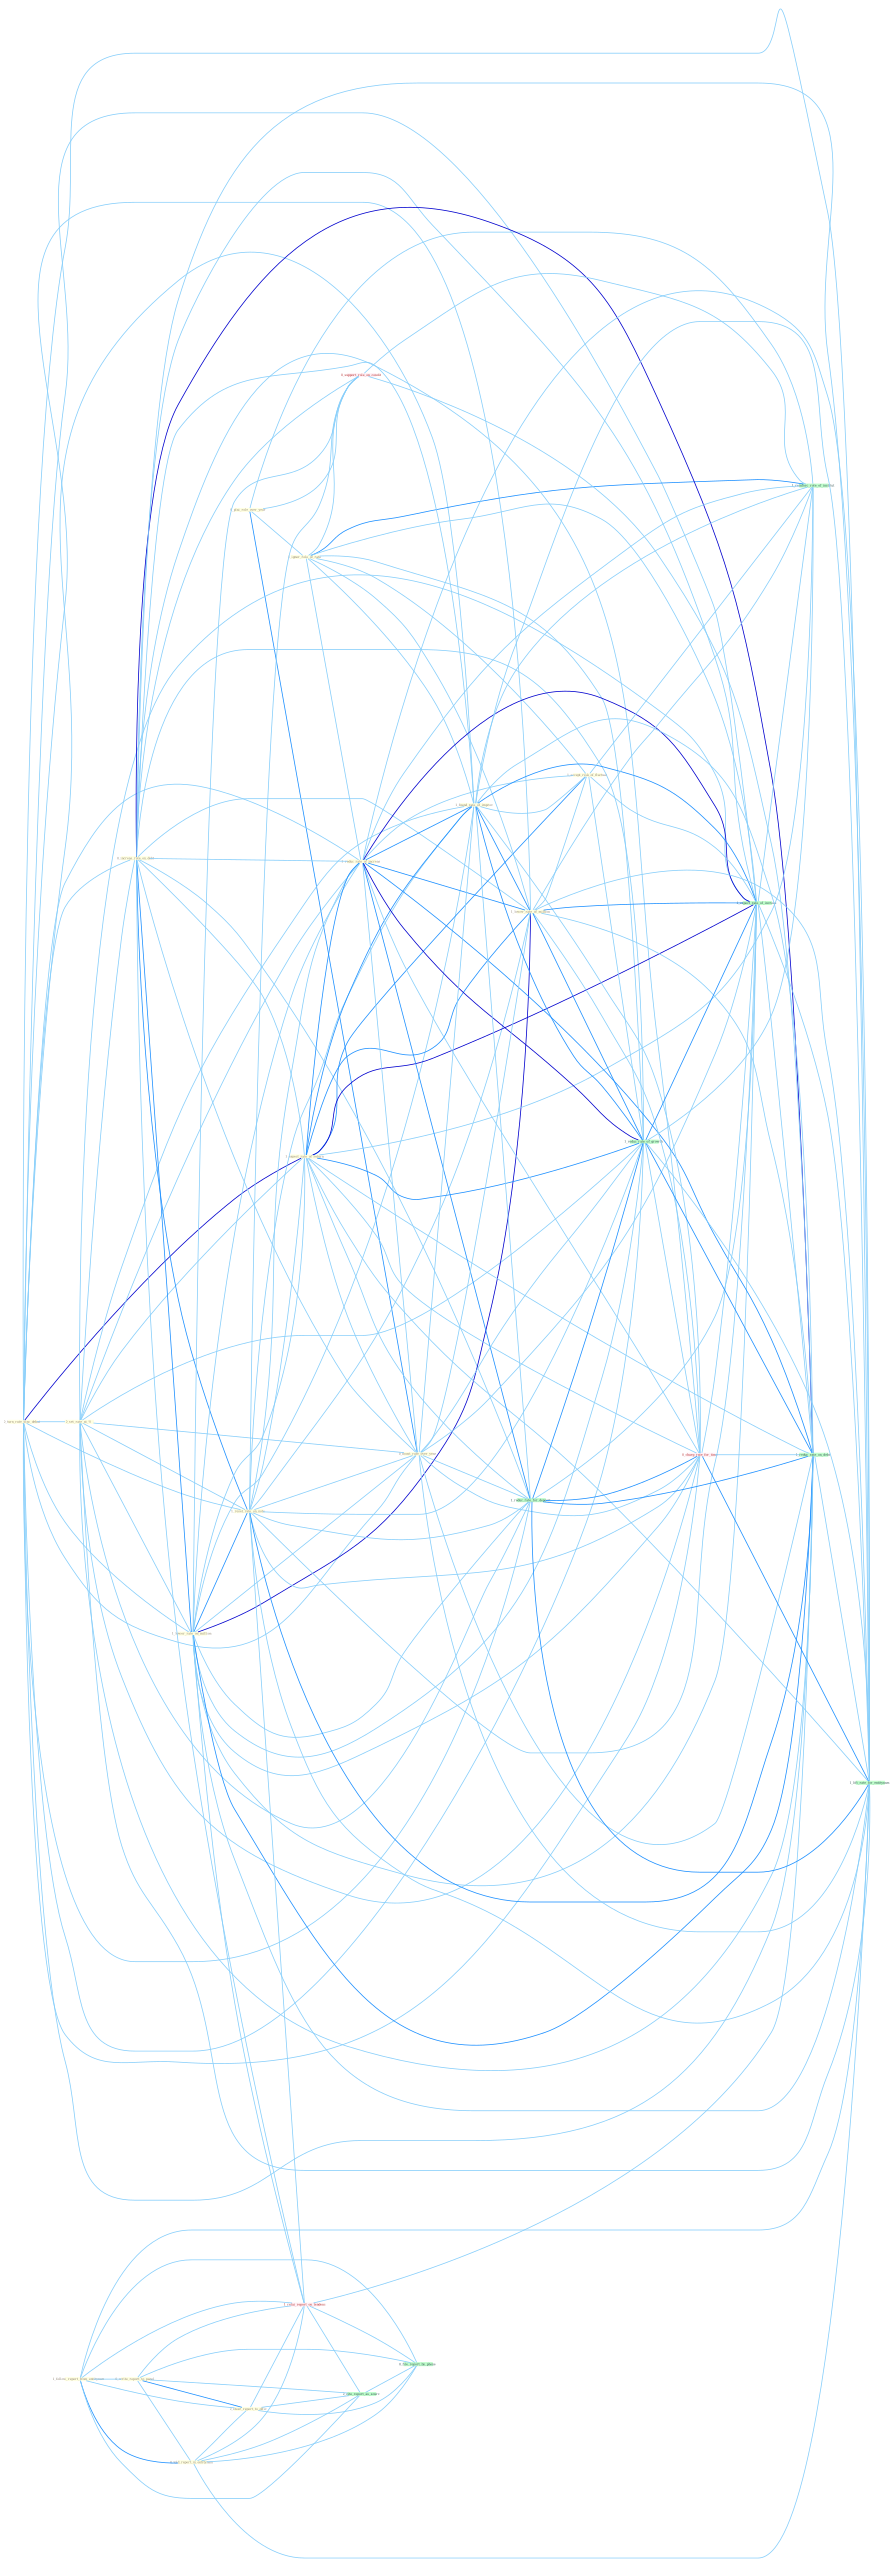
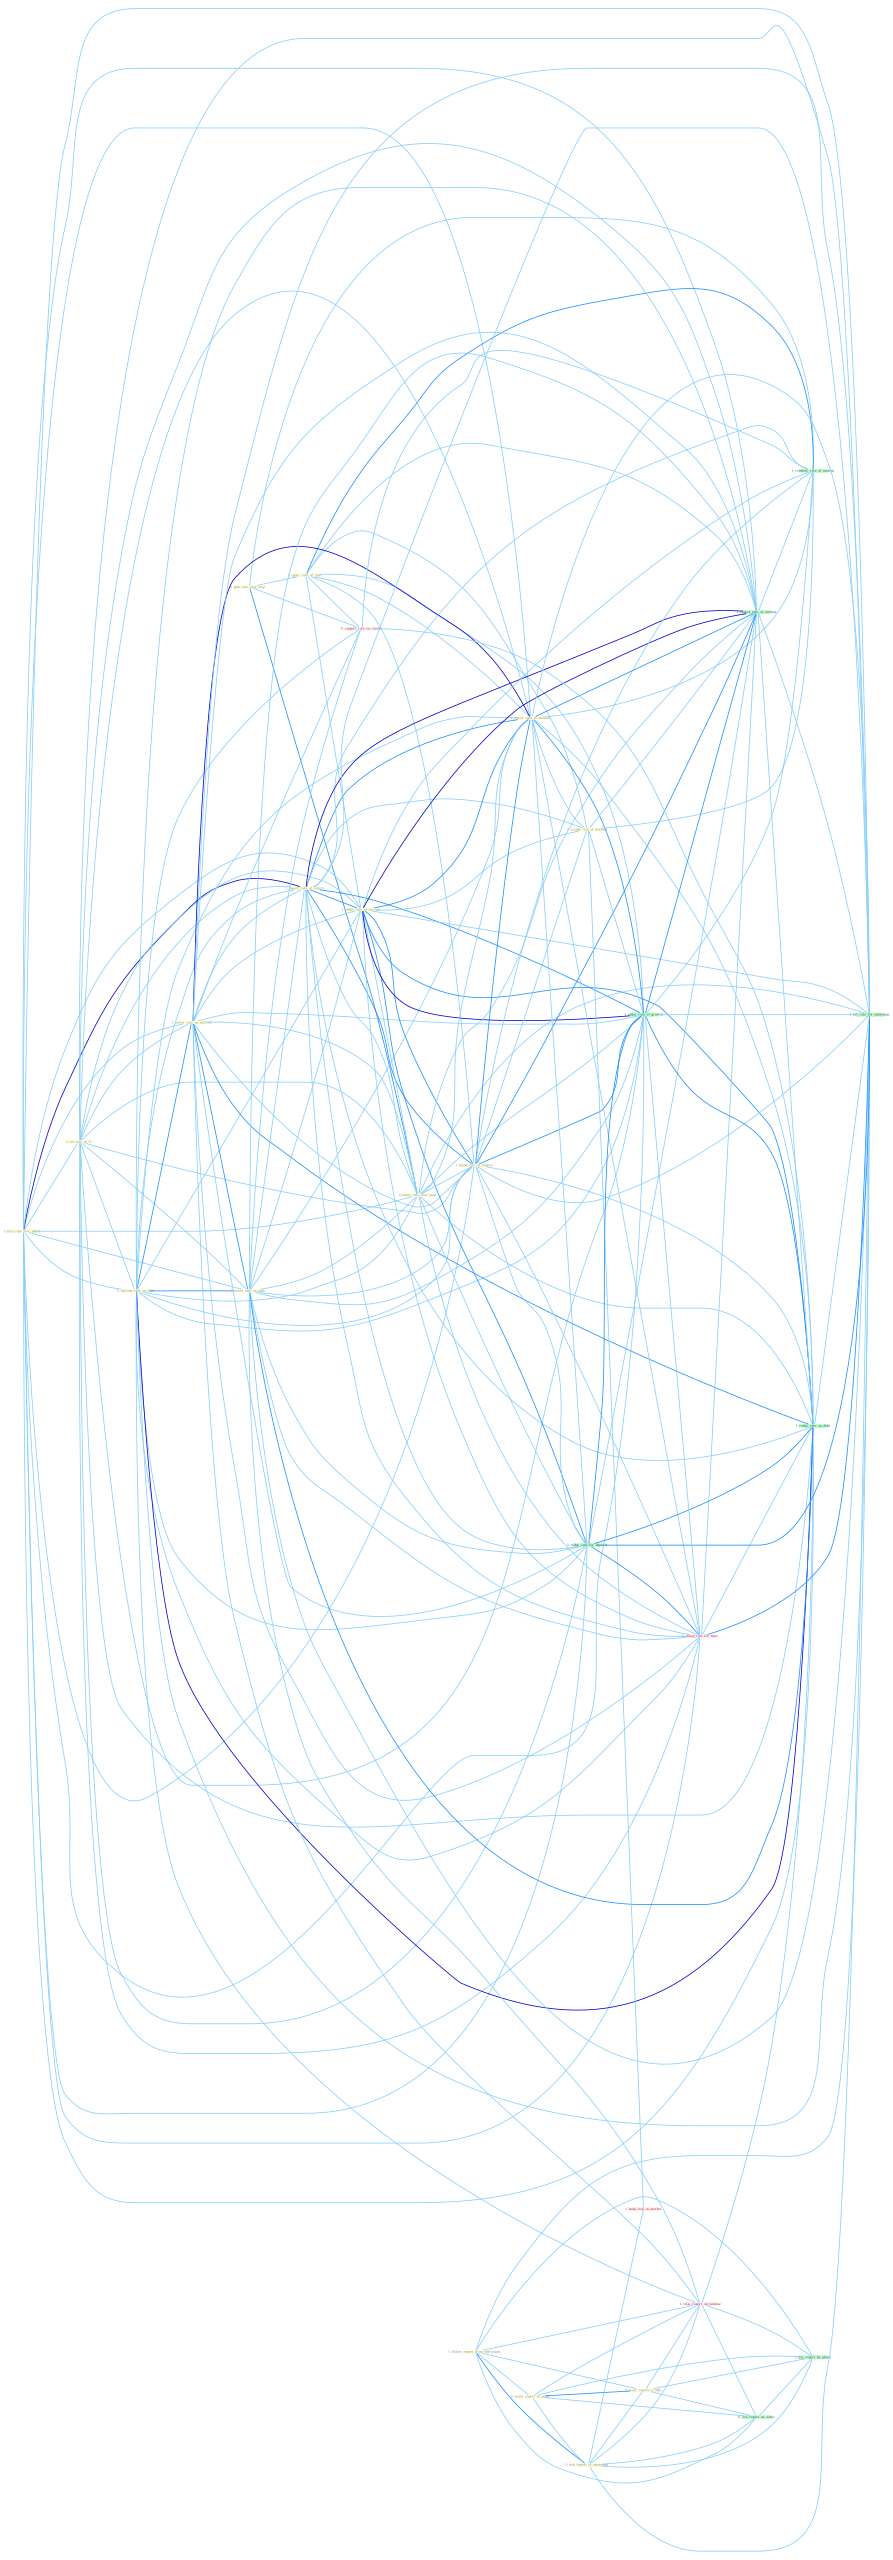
edge "1_lower_rate_of_million" -- "0_set_rate_at_%": added
edge "1_accept_risk_of_fluctuat" -- "1_expect_rate_of_return": color #1e90ff -> #87cefa
edge "1_lower_rate_of_million" -- "1_reduc_rate_for_deposit": added
node "1_hedg_risk_in_market": added
